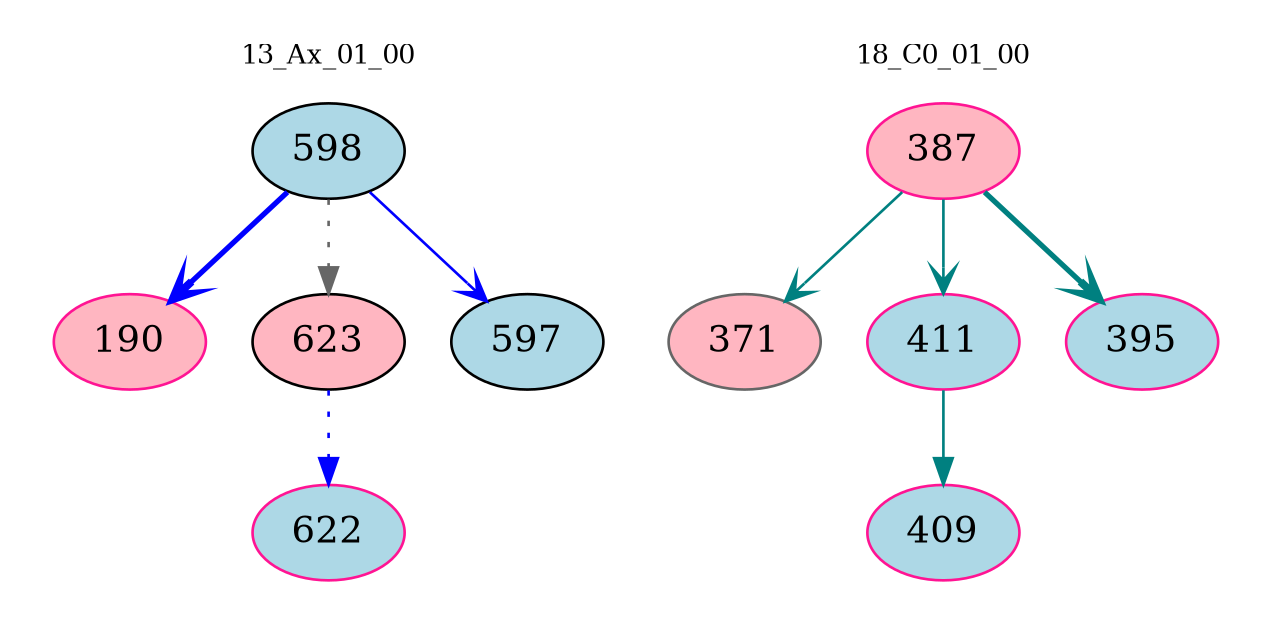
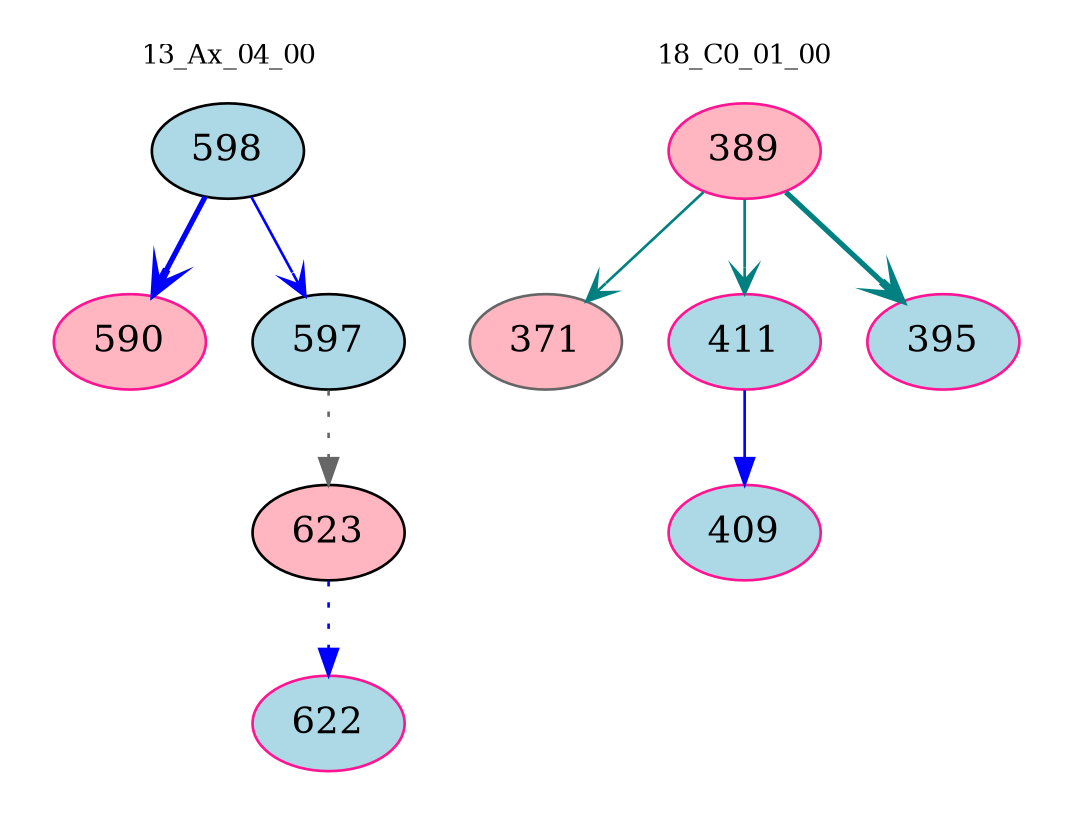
cluster "13_Ax_01_00": label "13_Ax_01_00" -> "13_Ax_04_00"
node "387": label "387" -> "389"
edge "598" -> "623": now "597" -> "623"
node "190": label "190" -> "590"
edge "411" -> "409": color teal -> blue
